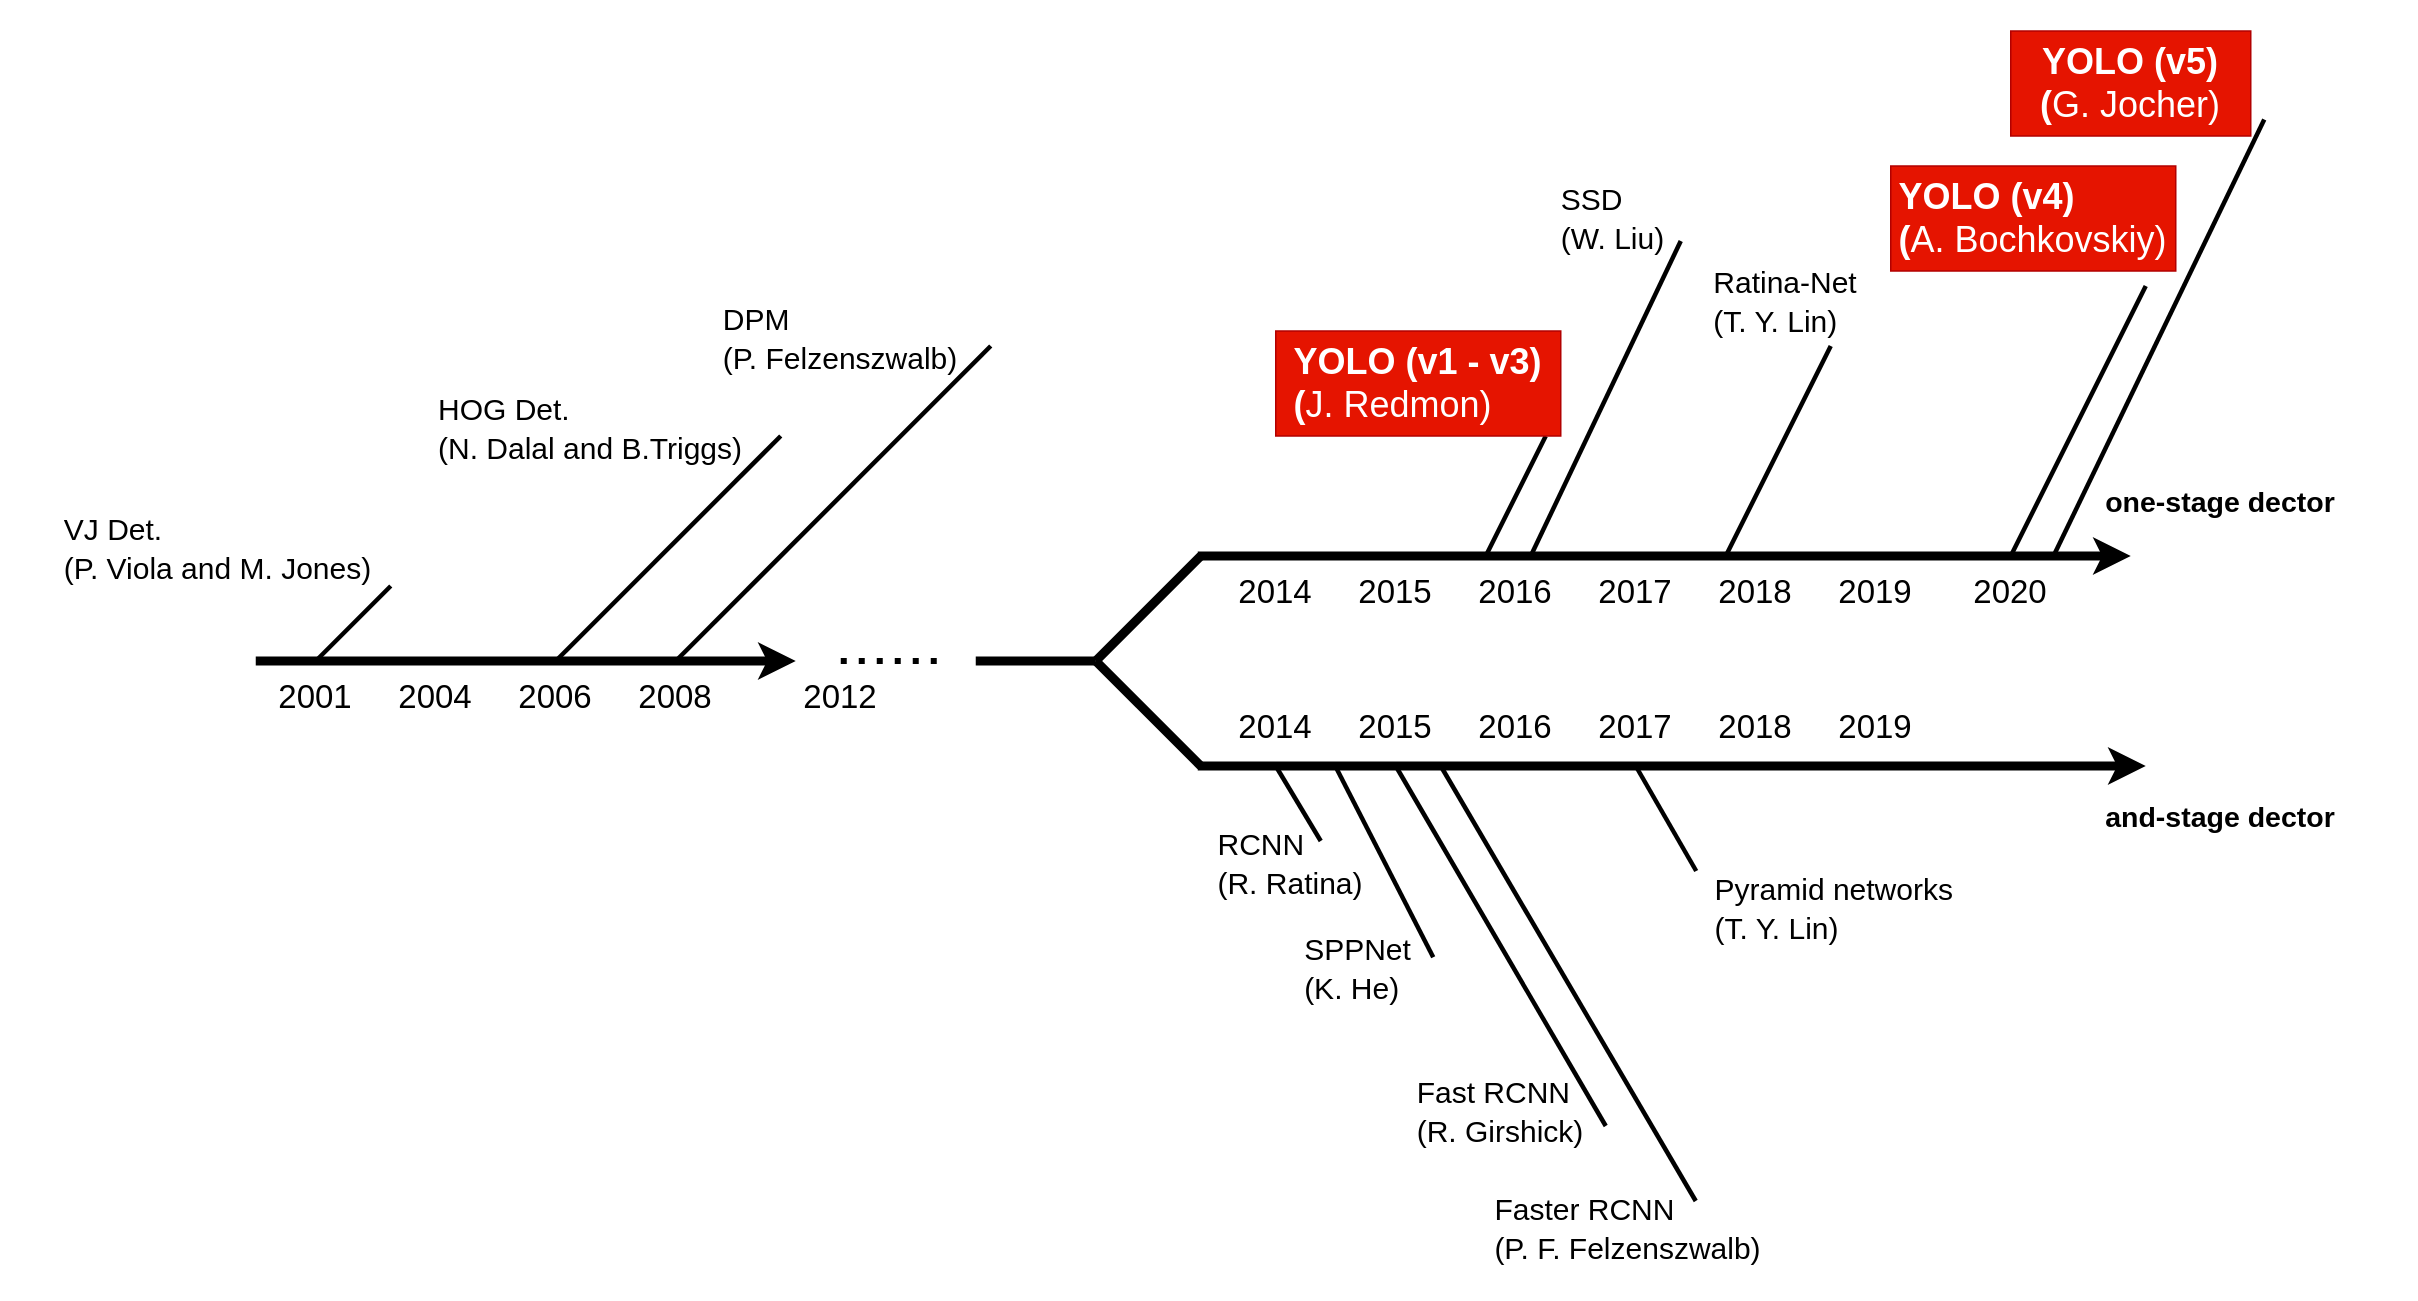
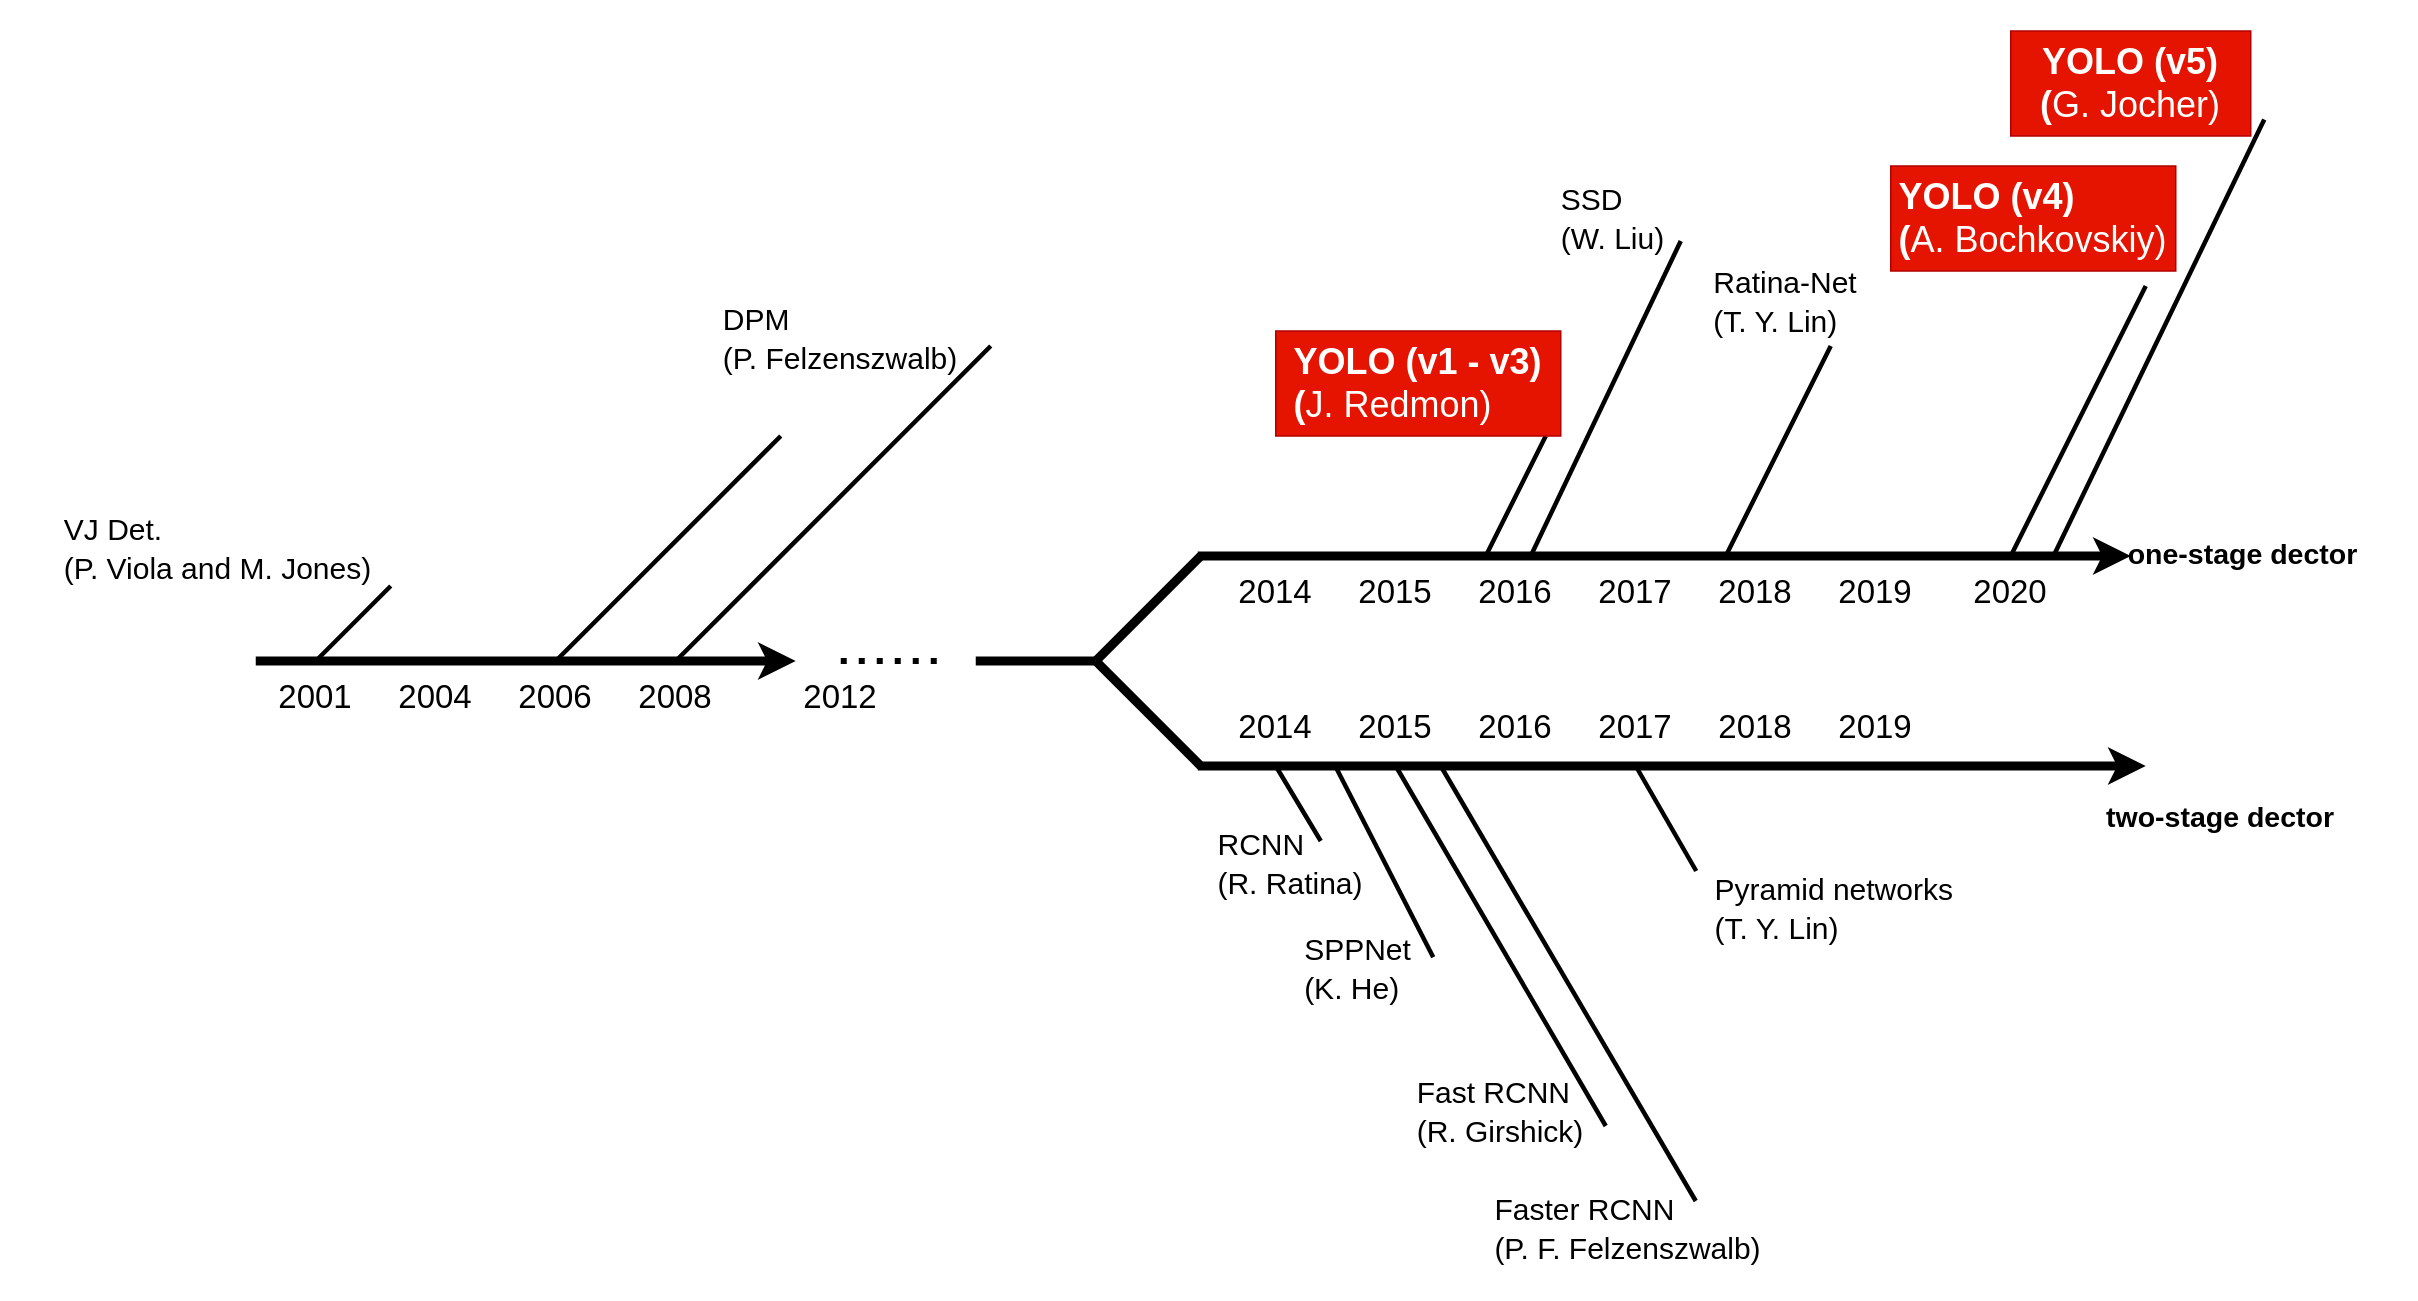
node "HOG Det. (N. Dalal and B.Triggs)": removed
node "one-stage dector": moved (2221, 503) -> (2243, 556)
node "and-stage dector": label "and-stage dector" -> "two-stage dector"
